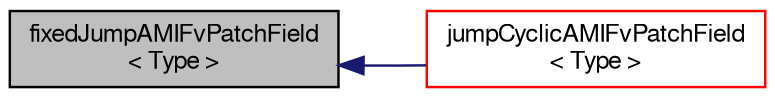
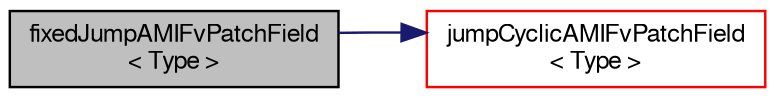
edge "jumpCyclicAMIFvPatchField < Type >" -> "fixedJumpAMIFvPatchField < Type >": reversed
